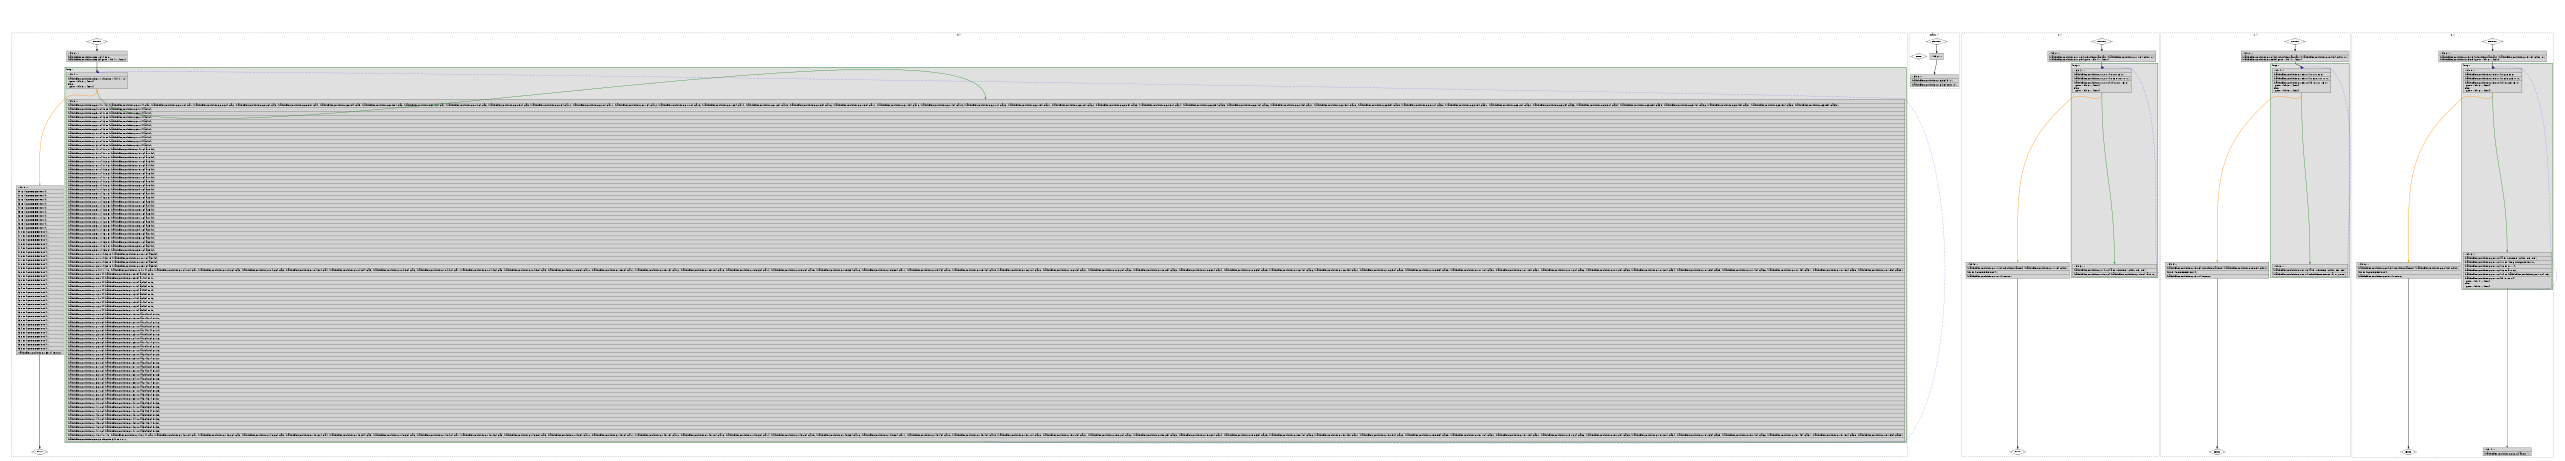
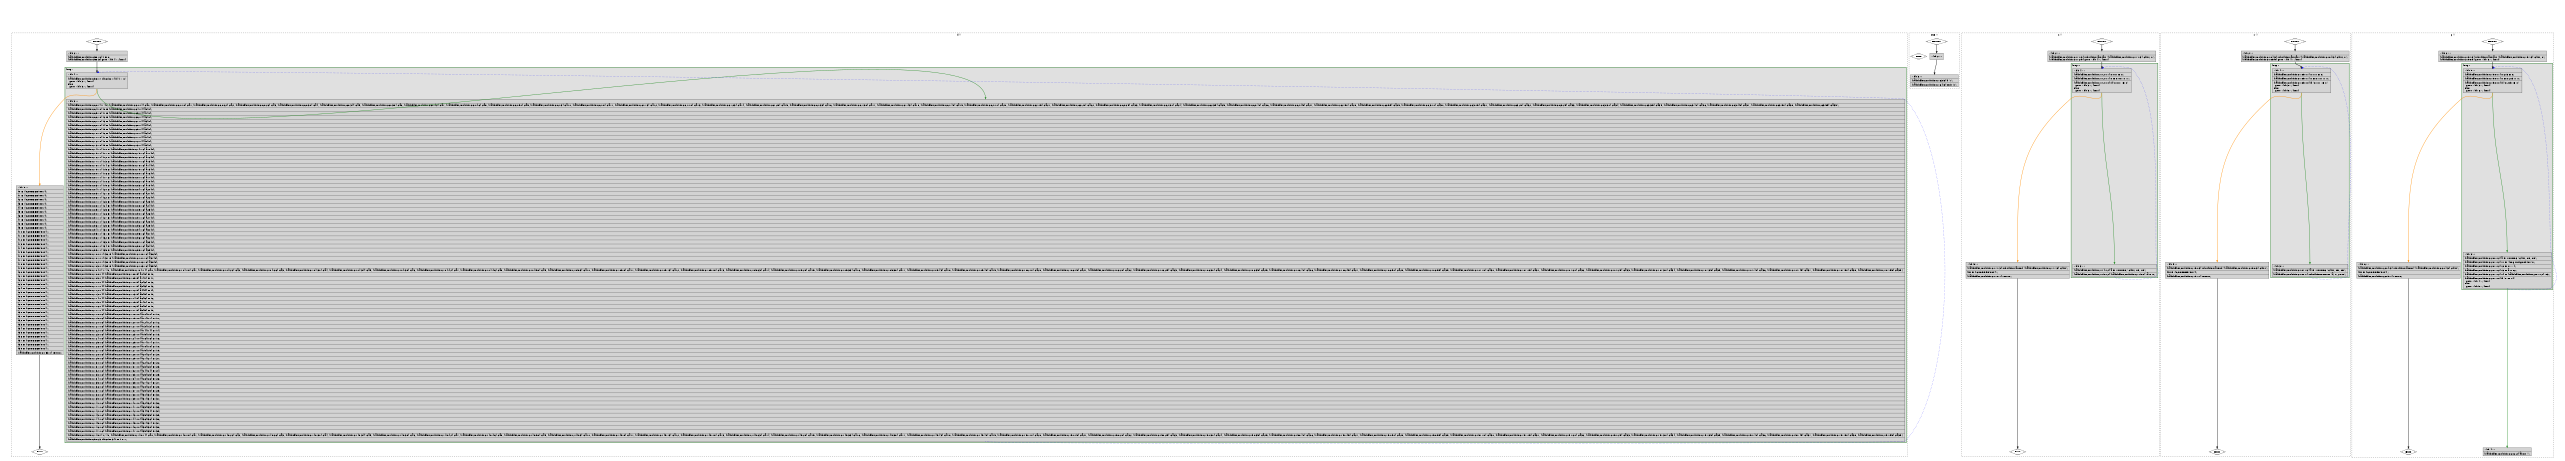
cluster "main ()": label "main ()" -> "else ()"
